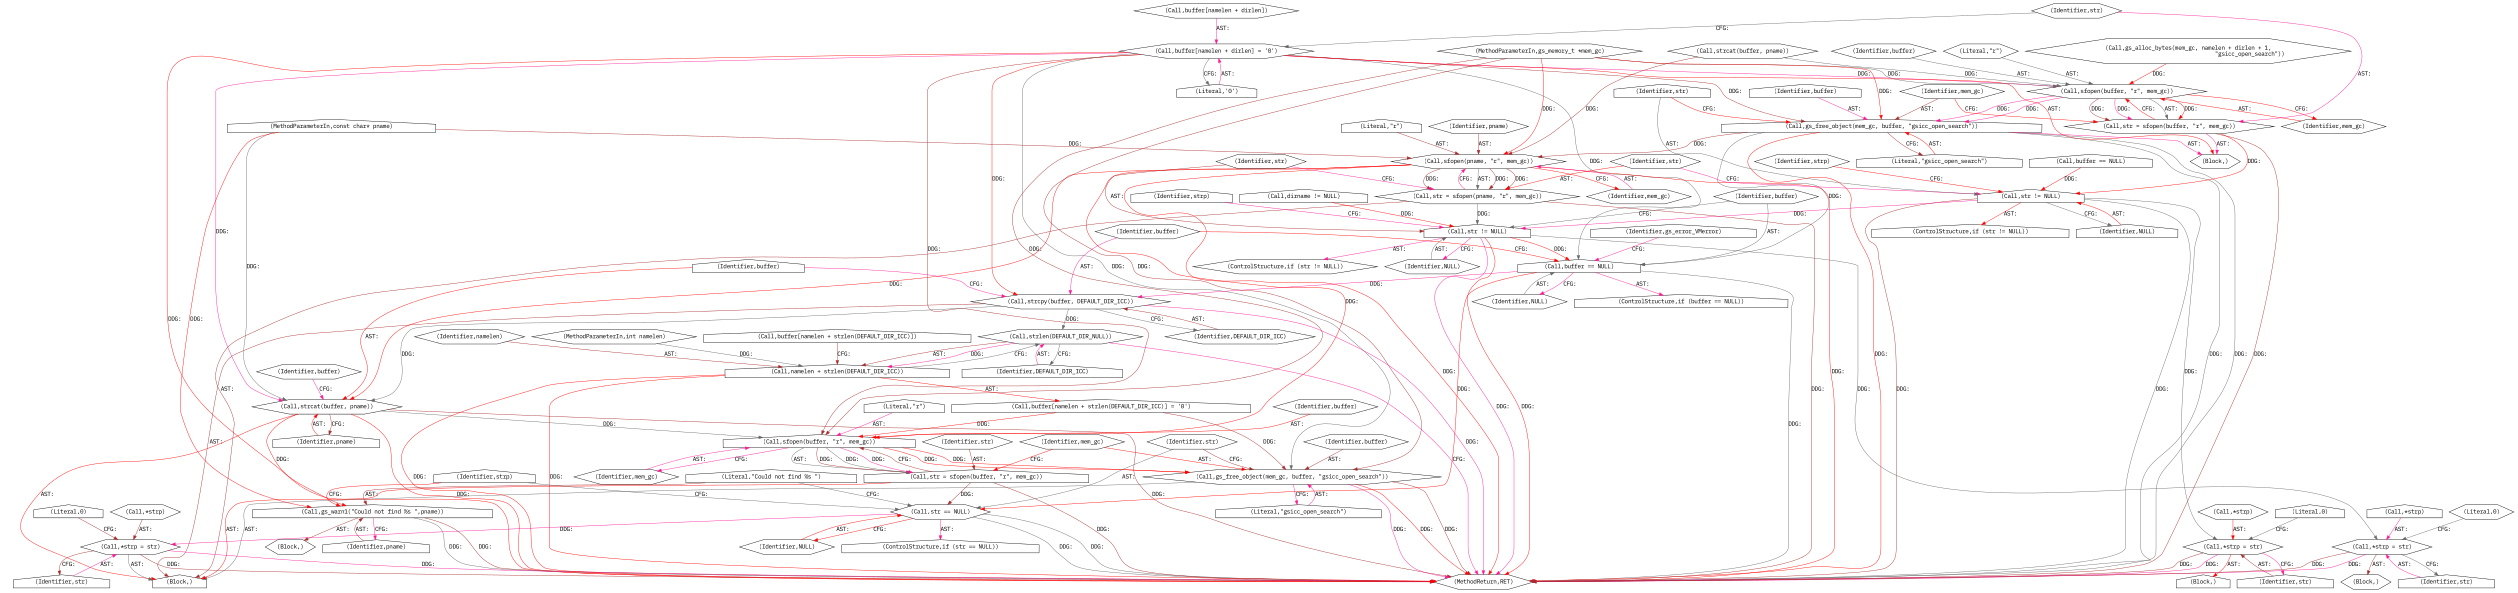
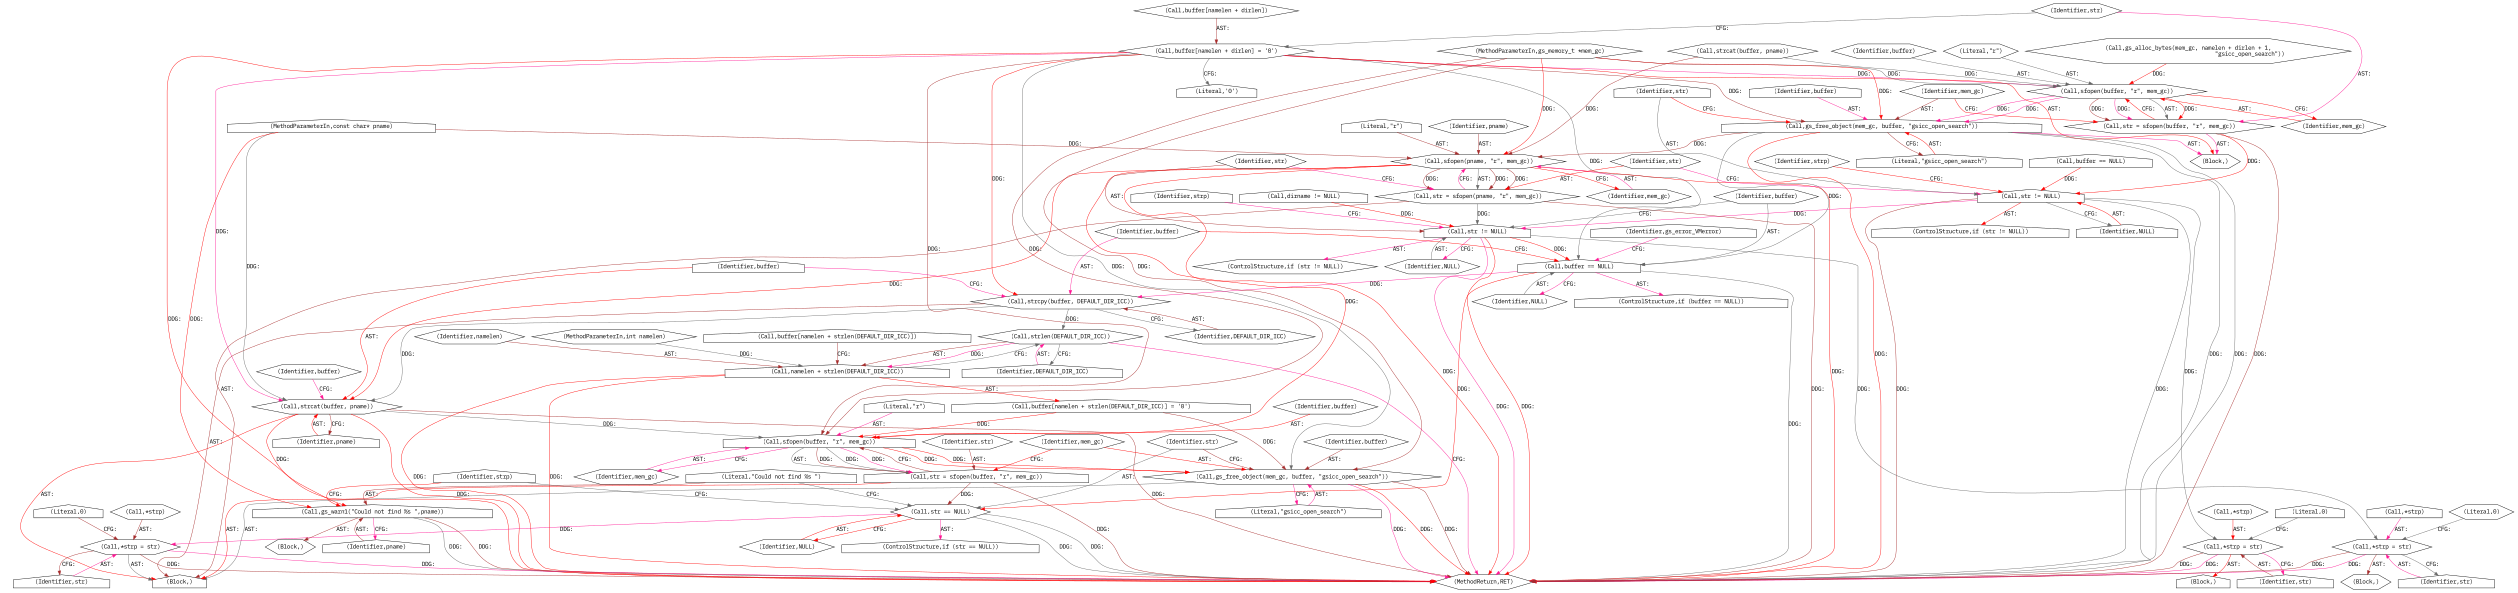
edge "(Call,buffer[namelen + dirlen])" -> "(Call,buffer[namelen + dirlen] = '0')": color deeppink -> brown
edge "(Literal,'0')" -> "(Call,buffer[namelen + dirlen] = '0')": removed, label "AST:"
node "(Call,strlen(DEFAULT_DIR_NULL))": label "(Call,strlen(DEFAULT_DIR_NULL))" -> "(Call,strlen(DEFAULT_DIR_ICC))"
edge "(Call,strcpy(buffer, DEFAULT_DIR_ICC))" -> "(MethodReturn,RET)": removed, label "DDG:"
